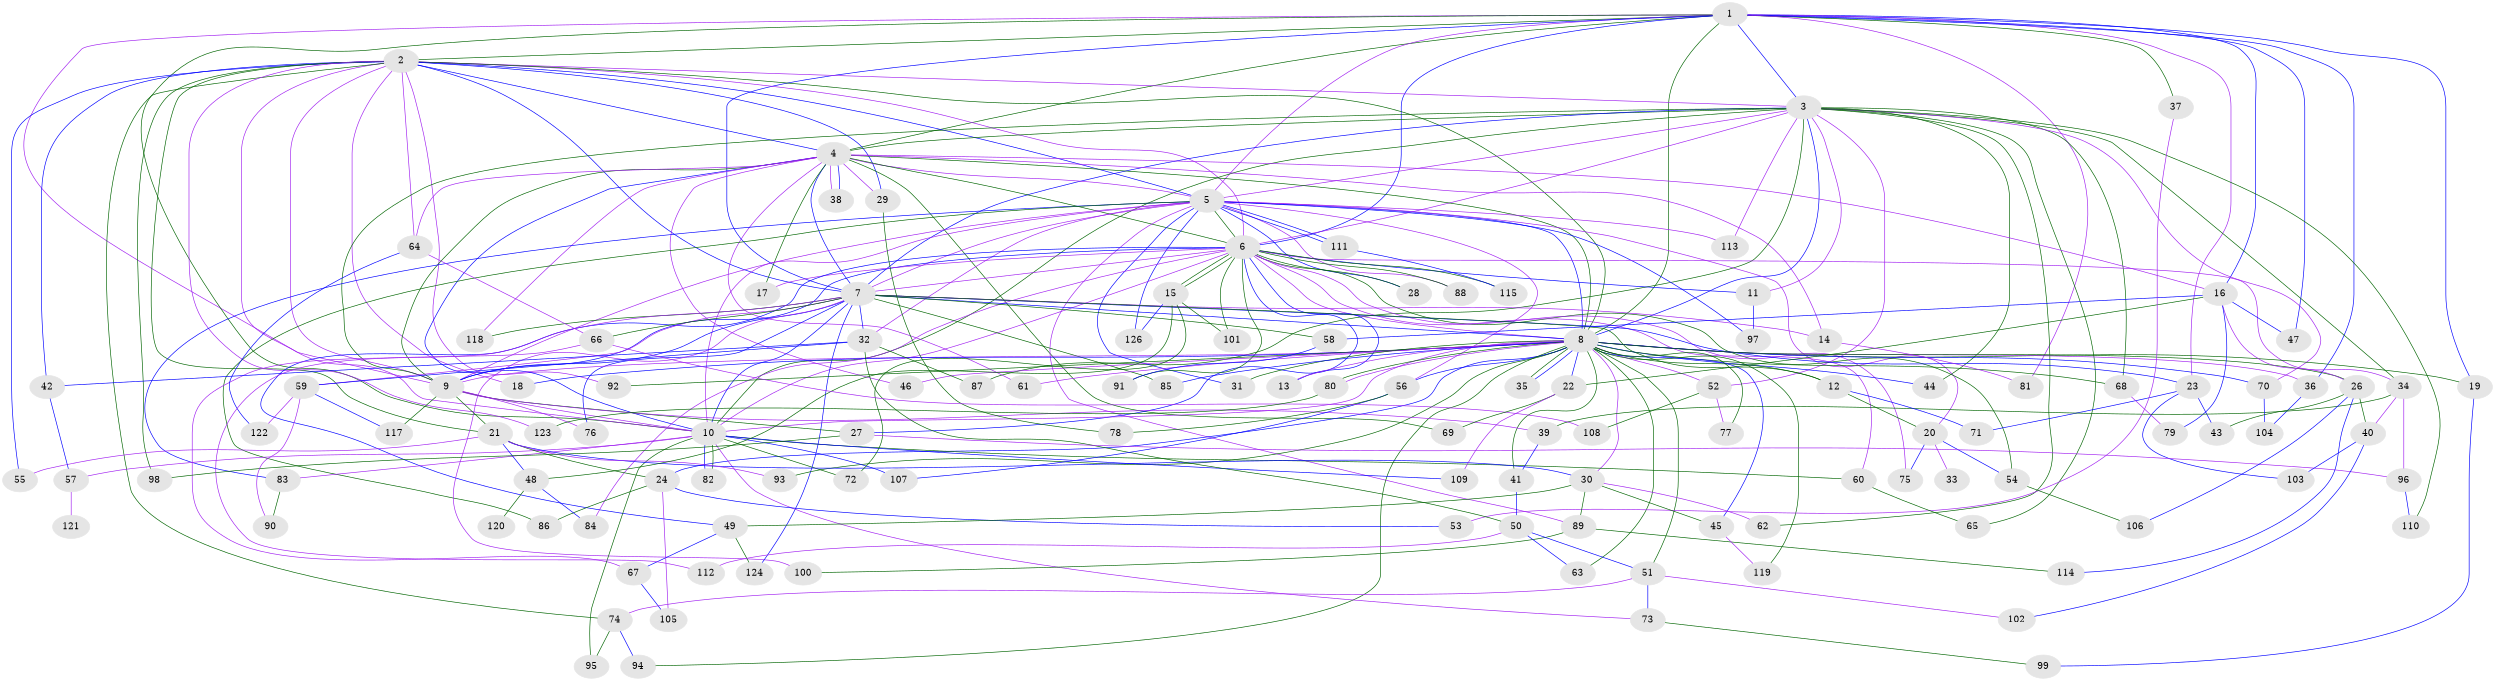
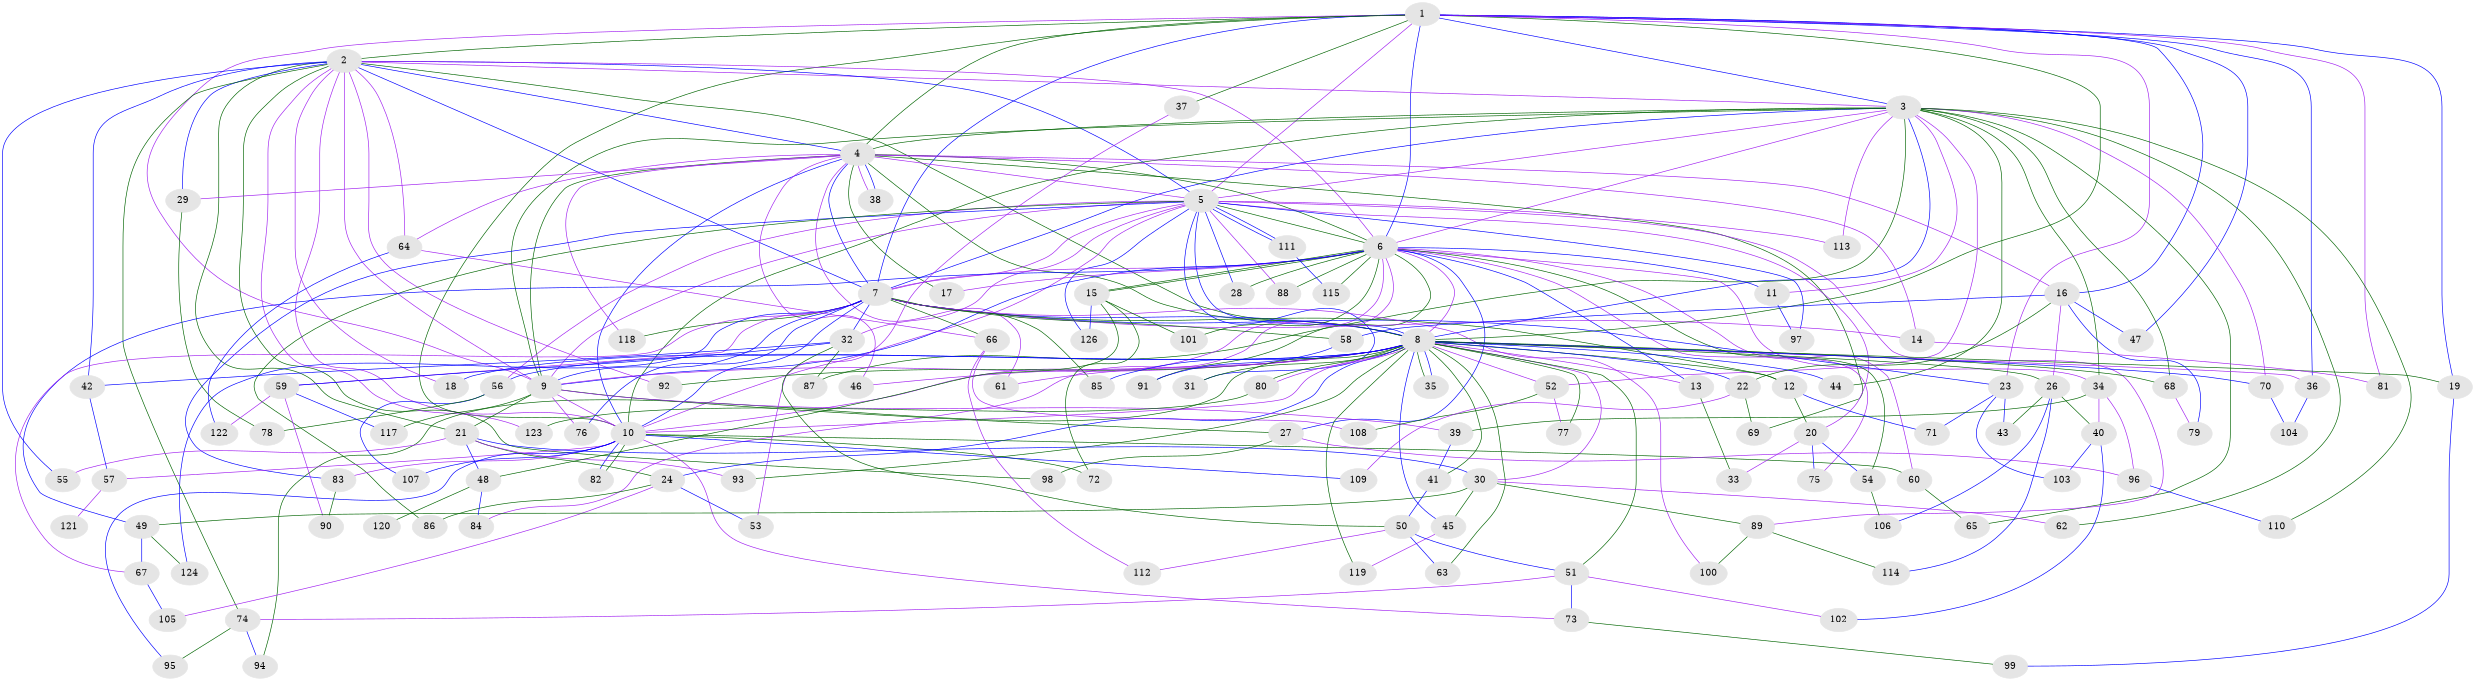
edge "13" -- "33": added
edge "10" -- "95": color darkgreen -> blue
